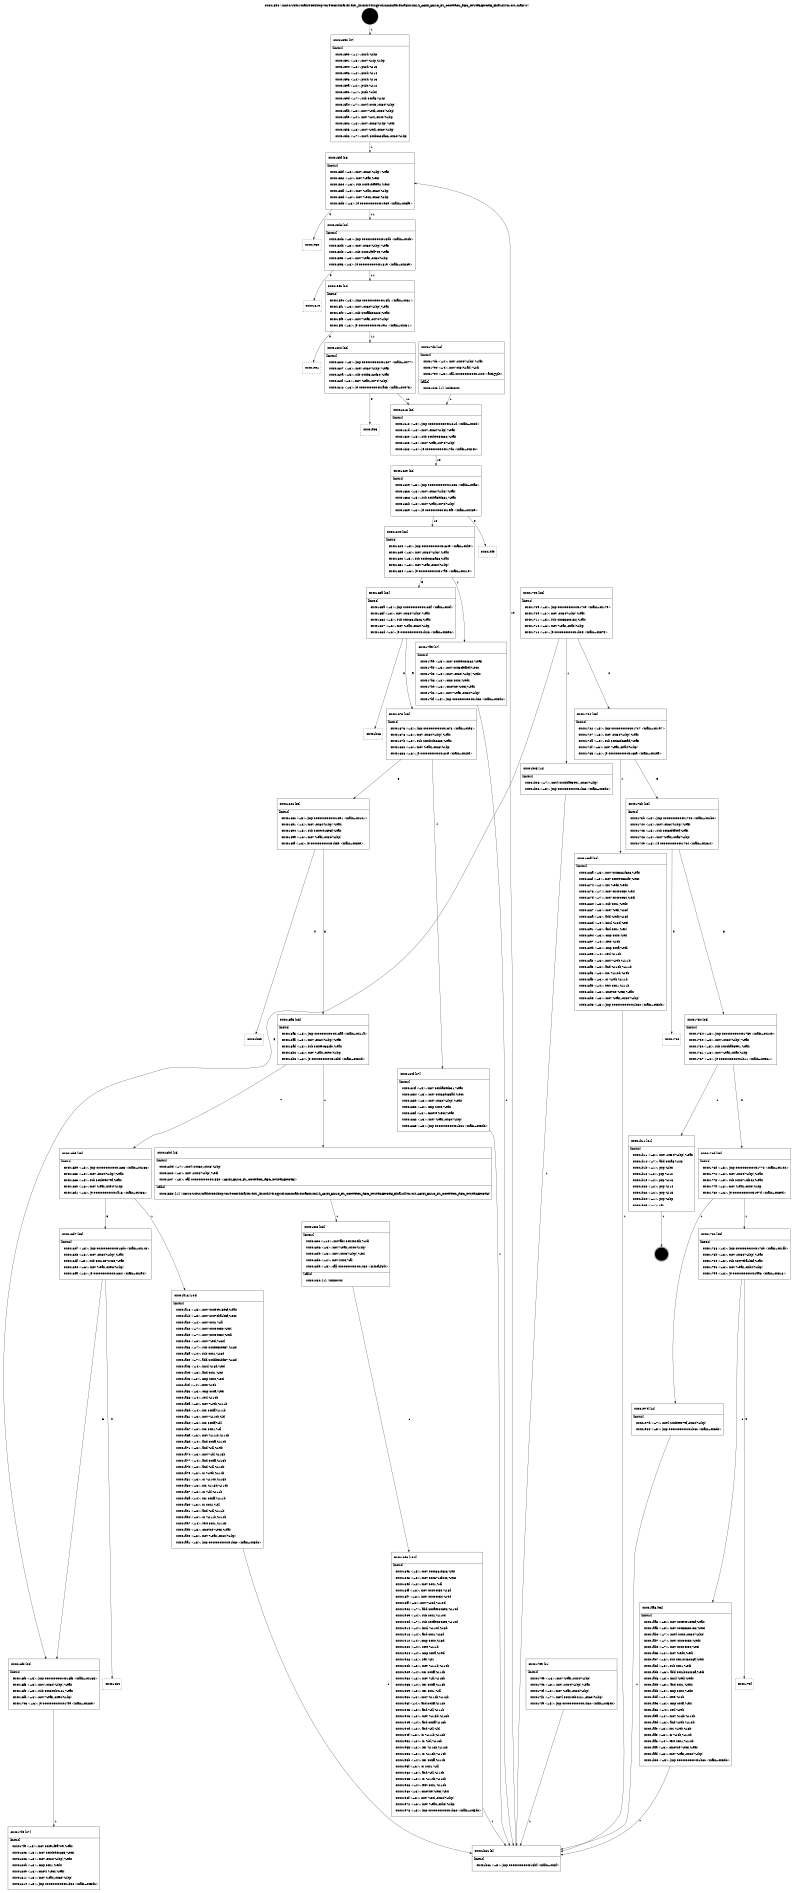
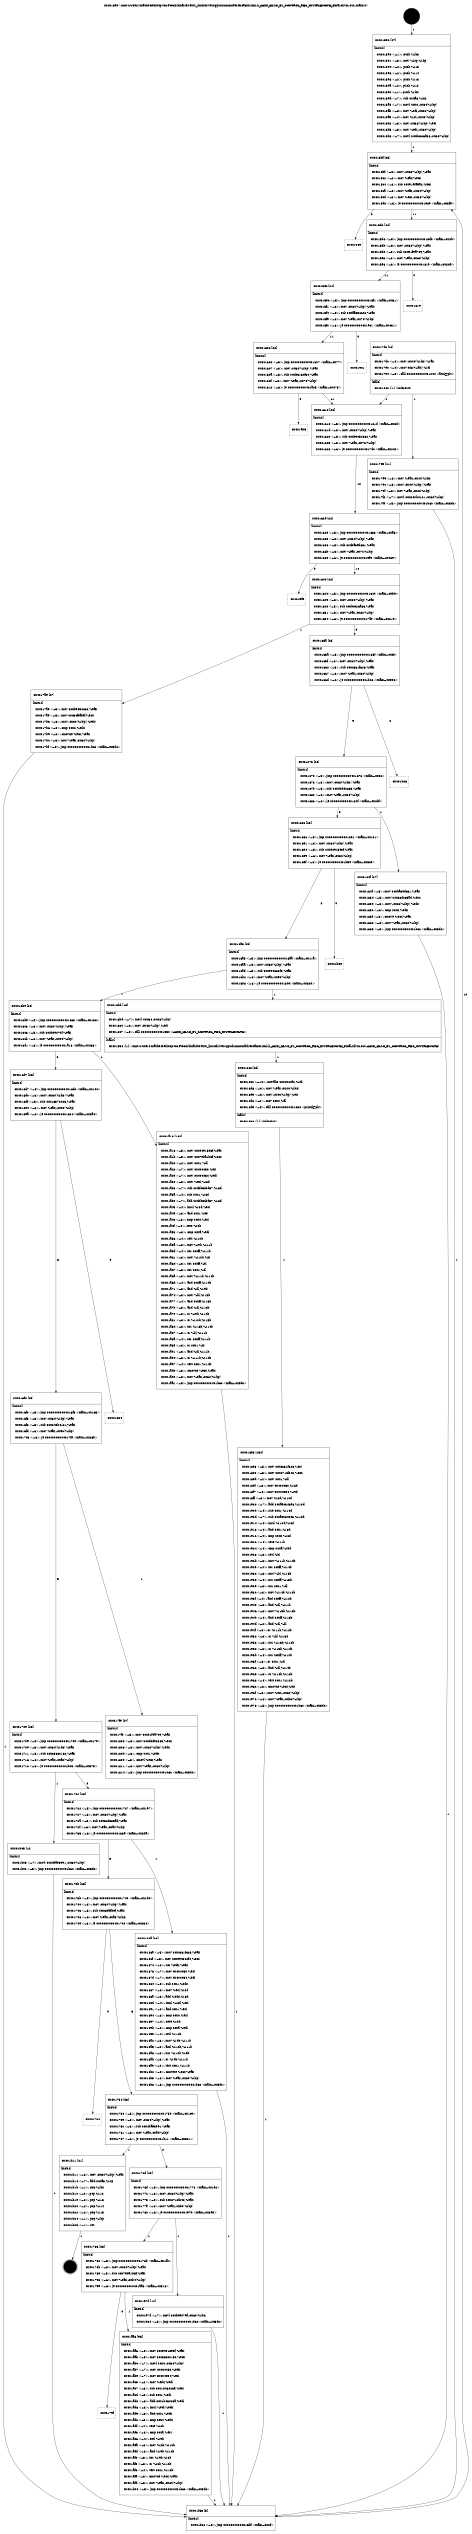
edge "0x4017dc [13]" -> "0x4017e9 [21]": added, label "1"
edge "0x401709 [25]" -> "0x4016f0 [25]": reversed
edge "0x401aa6 [95]" -> "0x401b6c [5]": label " 7" -> " 1"
